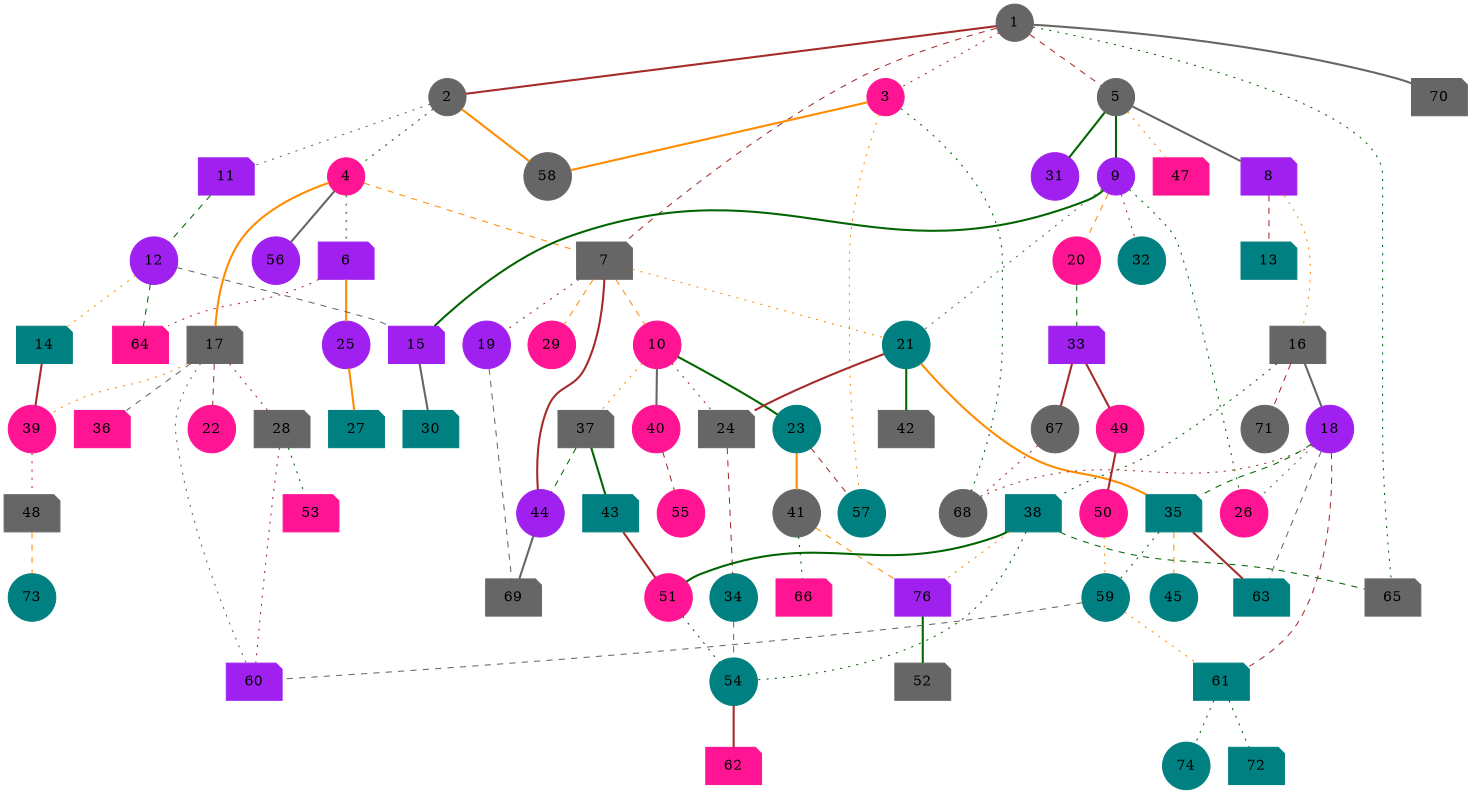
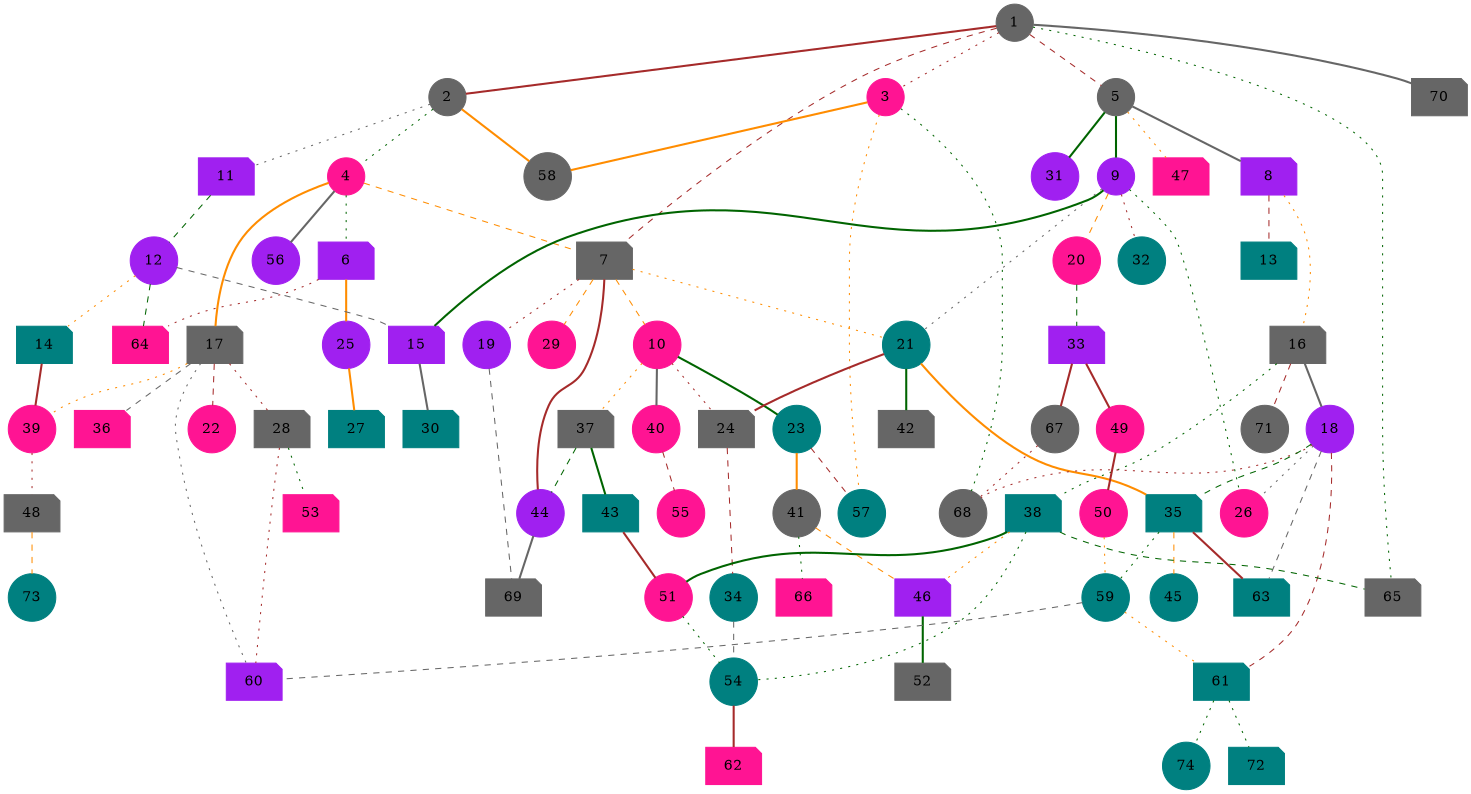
node "76": label "76" -> "46"
